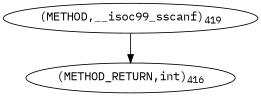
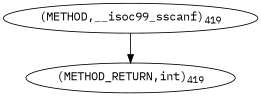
node "(METHOD_RETURN,int)": text "416" -> "419"
